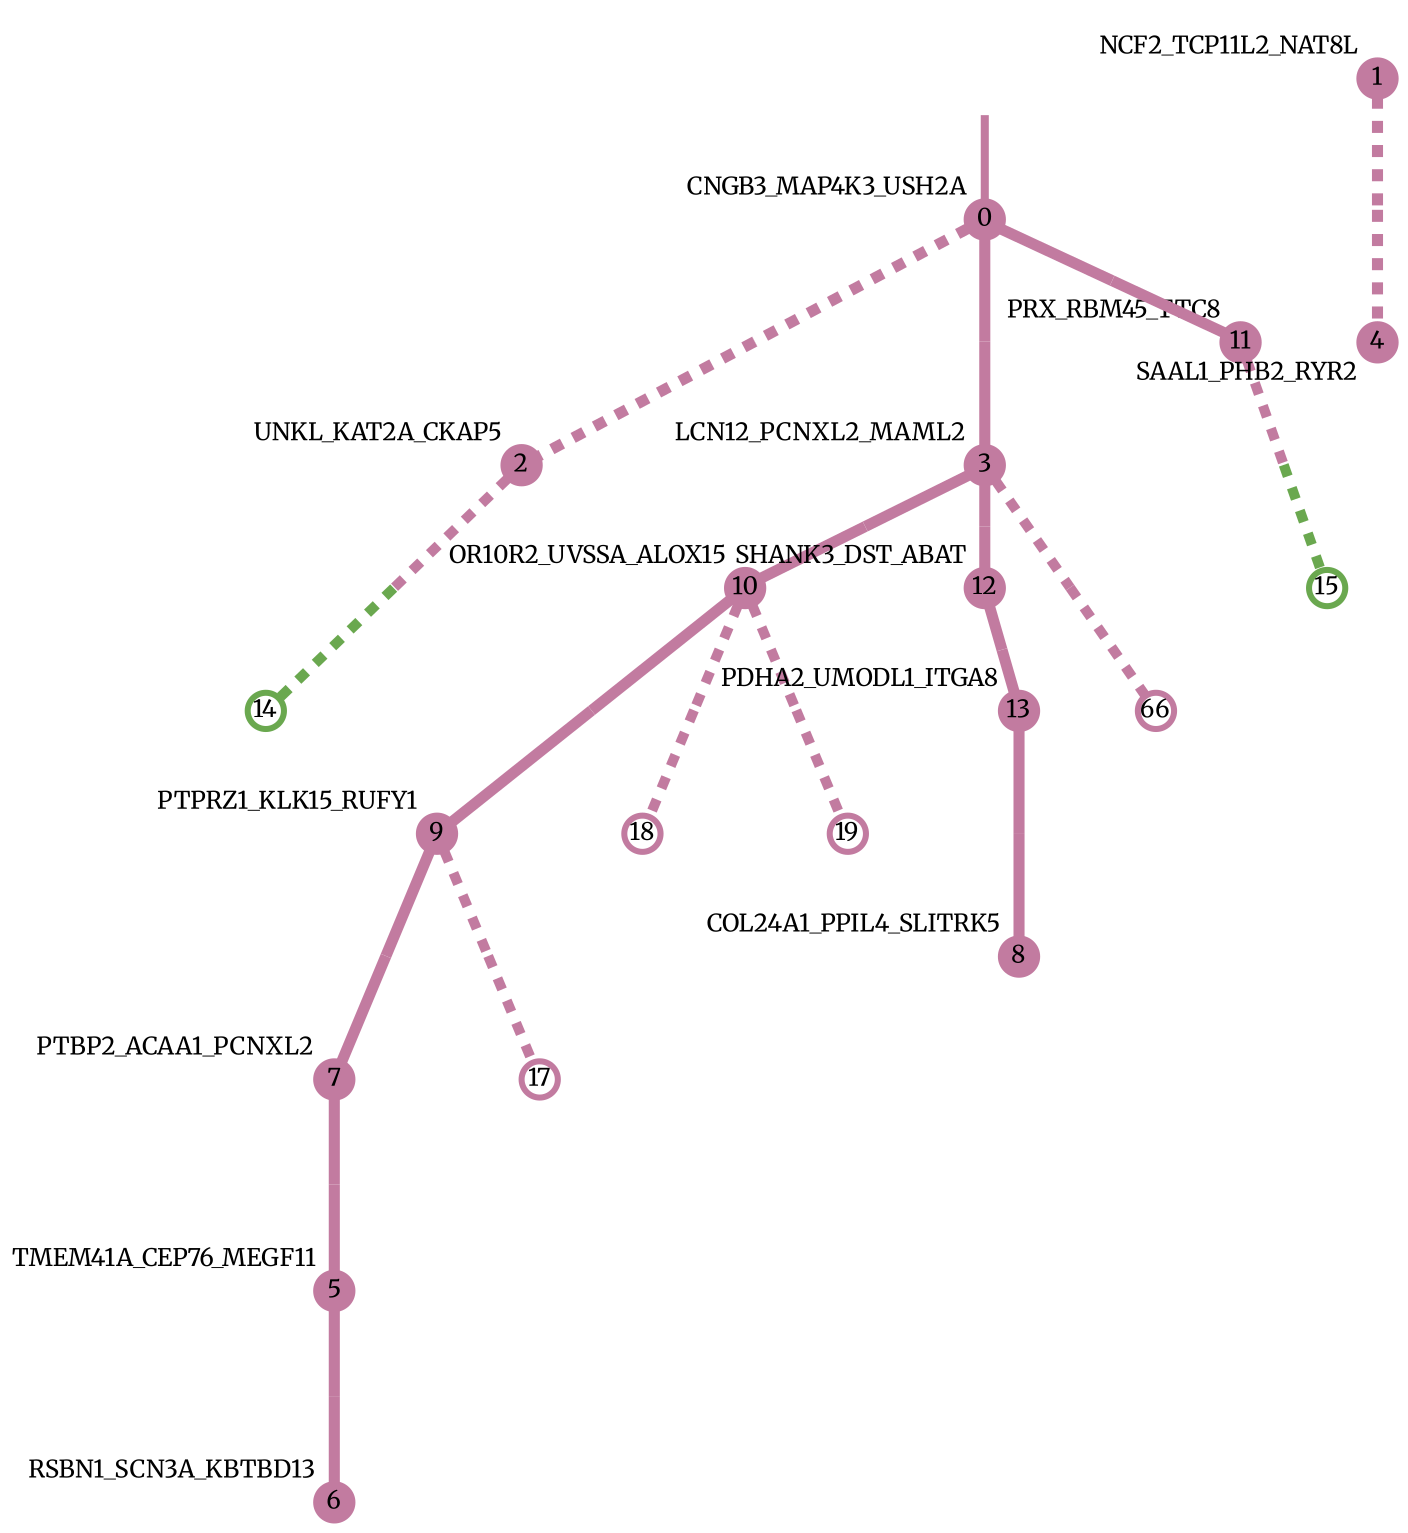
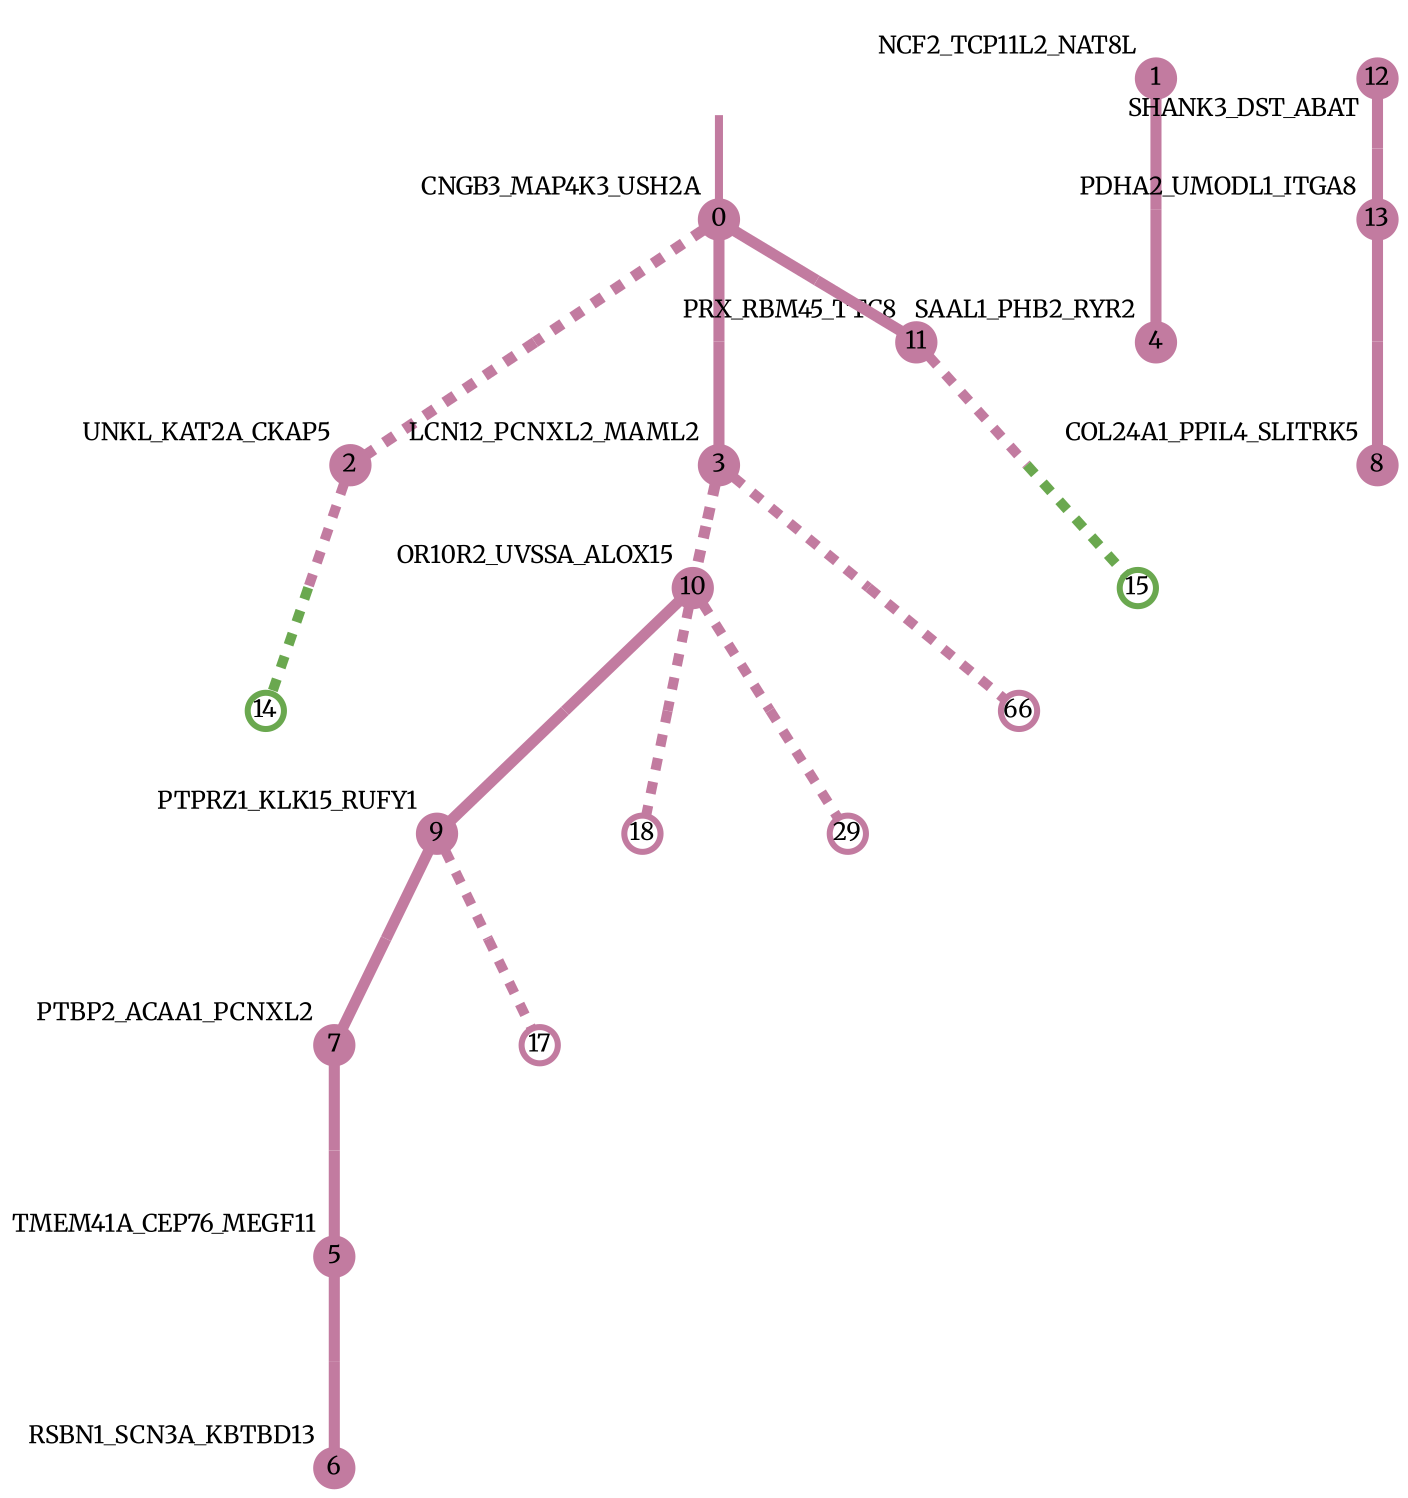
edge "1 NCF2_TCP11L2_NAT8L" -> "4 SAAL1_PHB2_RYR2": style dashed -> solid
edge "3 LCN12_PCNXL2_MAML2" -> "12 SHANK3_DST_ABAT": removed
edge "3 LCN12_PCNXL2_MAML2" -> "10 OR10R2_UVSSA_ALOX15": style solid -> dashed
node "19": label "19" -> "29"
